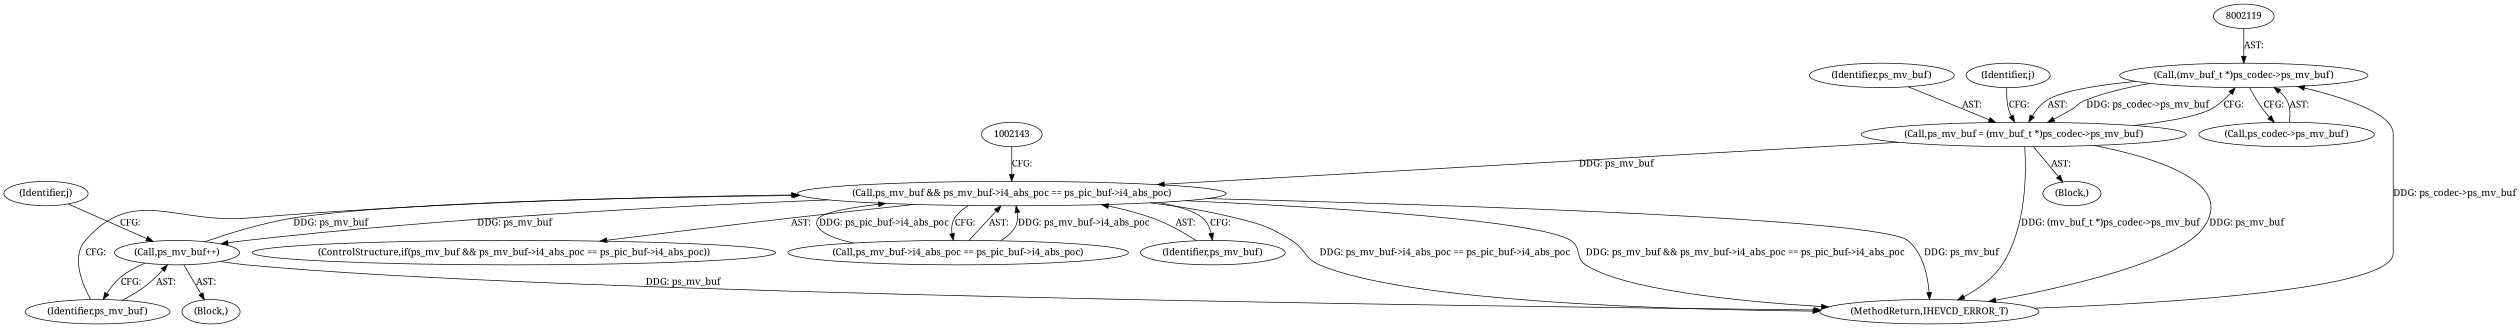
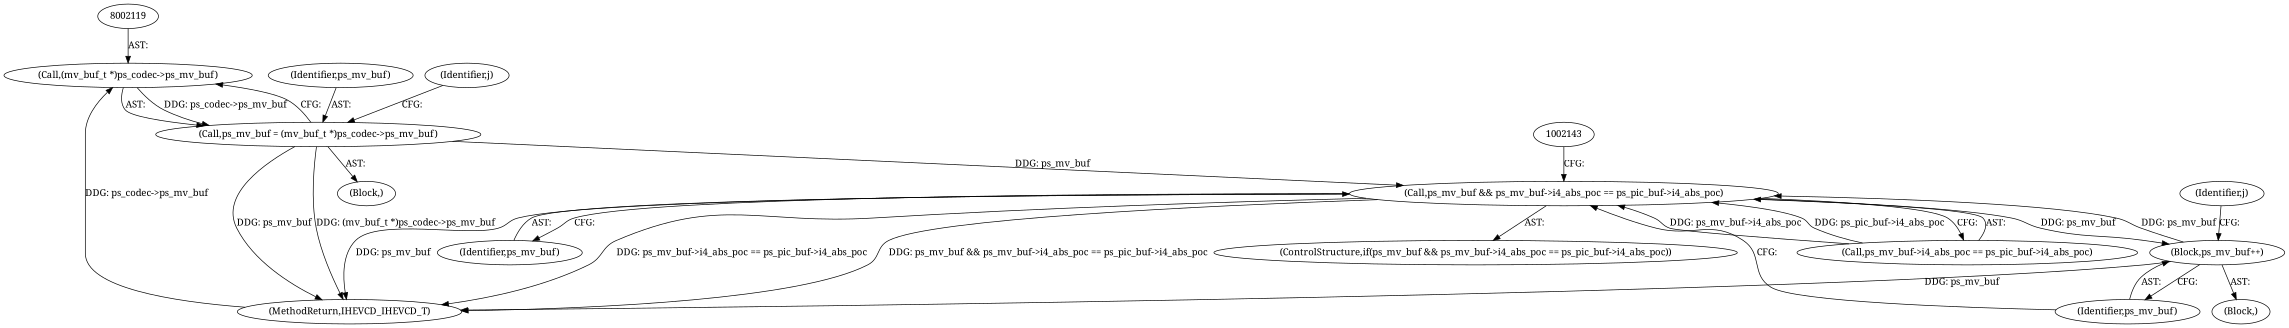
node "(Call,ps_codec->ps_mv_buf)": removed
node "(Call,ps_mv_buf++)": label "(Call,ps_mv_buf++)" -> "(Block,ps_mv_buf++)"
node "(MethodReturn,IHEVCD_ERROR_T)": label "(MethodReturn,IHEVCD_ERROR_T)" -> "(MethodReturn,IHEVCD_IHEVCD_T)"
